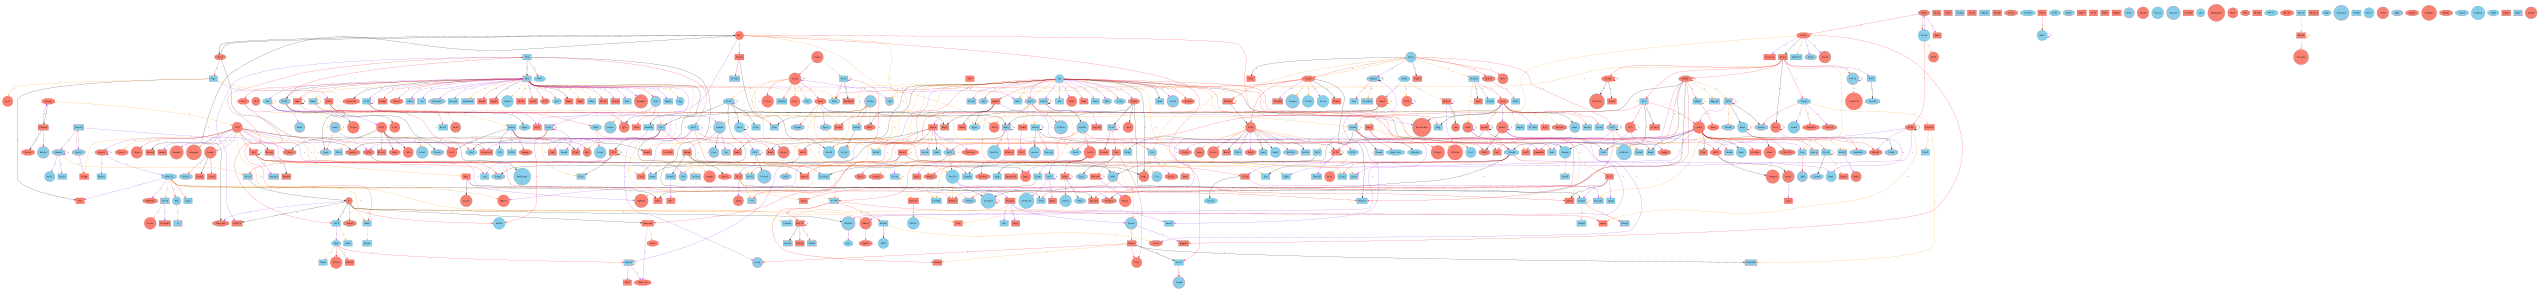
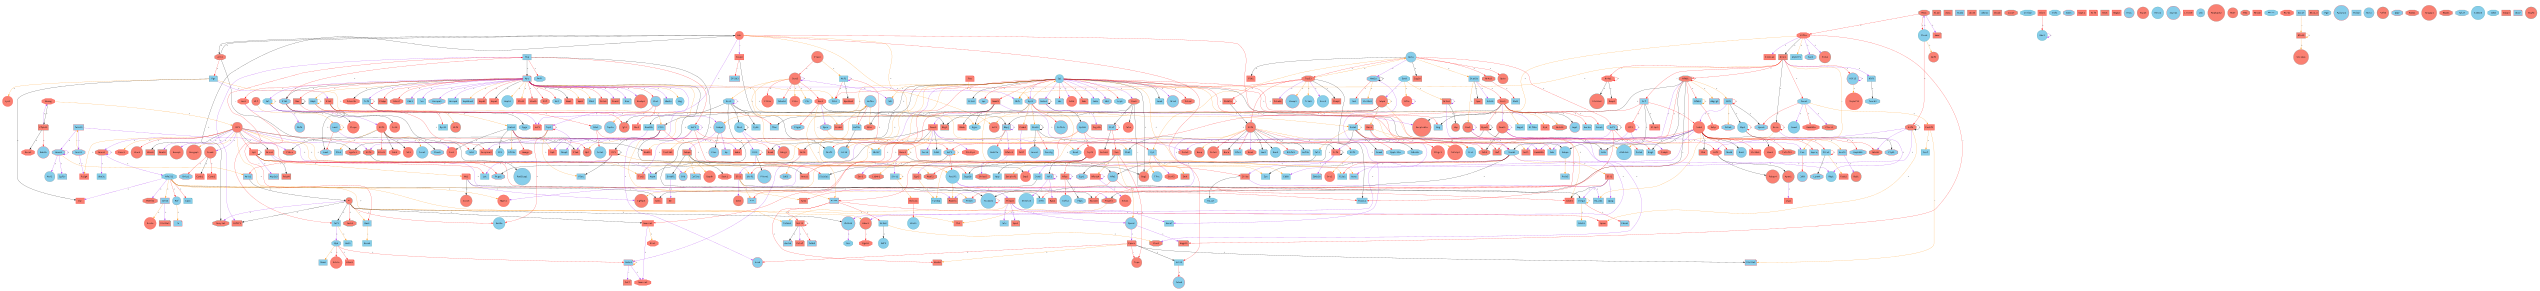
edge "Sp1" -> "Prtn3": color purple -> black
node "Gp9": color teal -> red
